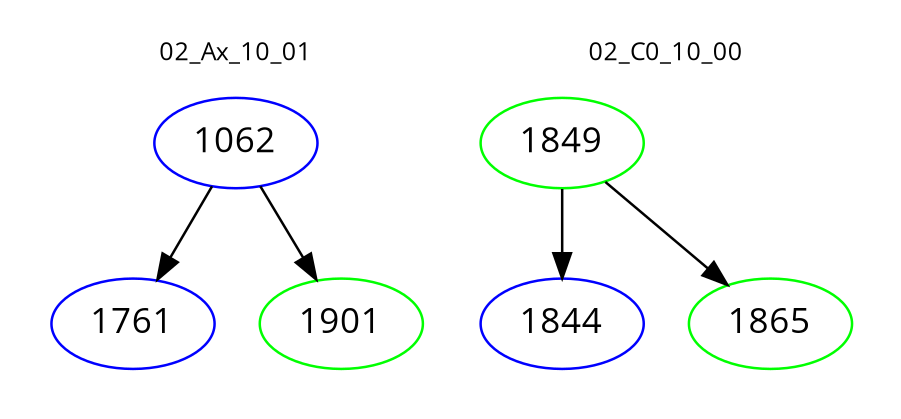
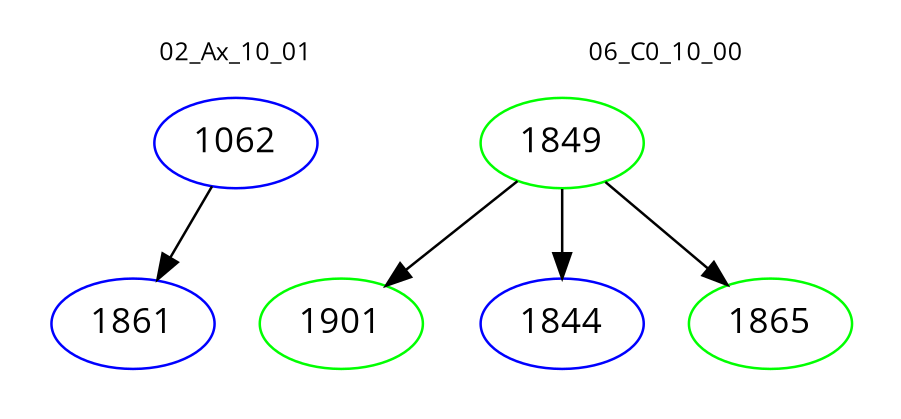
cluster "02_C0_10_00": label "02_C0_10_00" -> "06_C0_10_00"
edge "1062" -> "1901": now "1849" -> "1901"
node "1761": label "1761" -> "1861"
